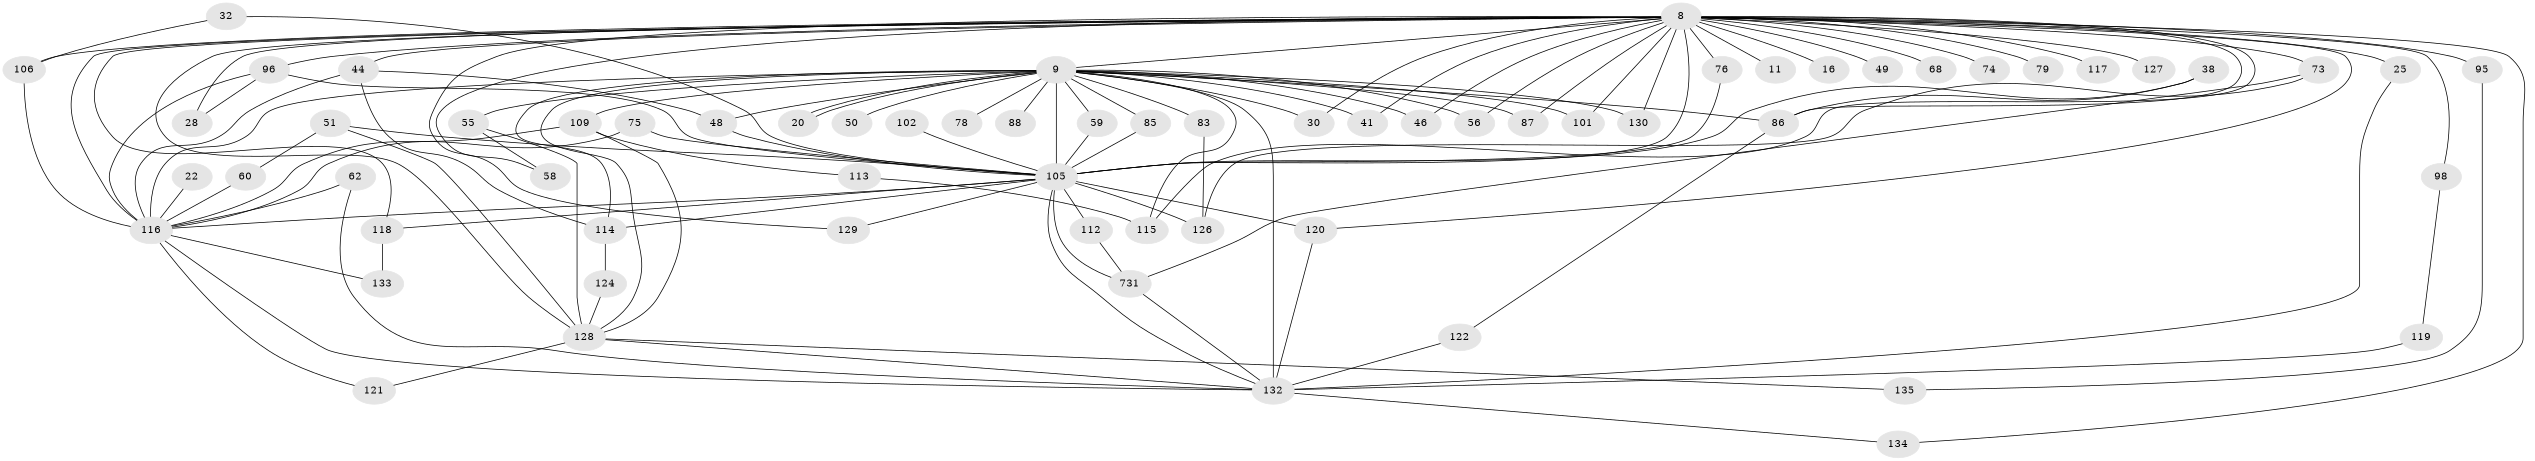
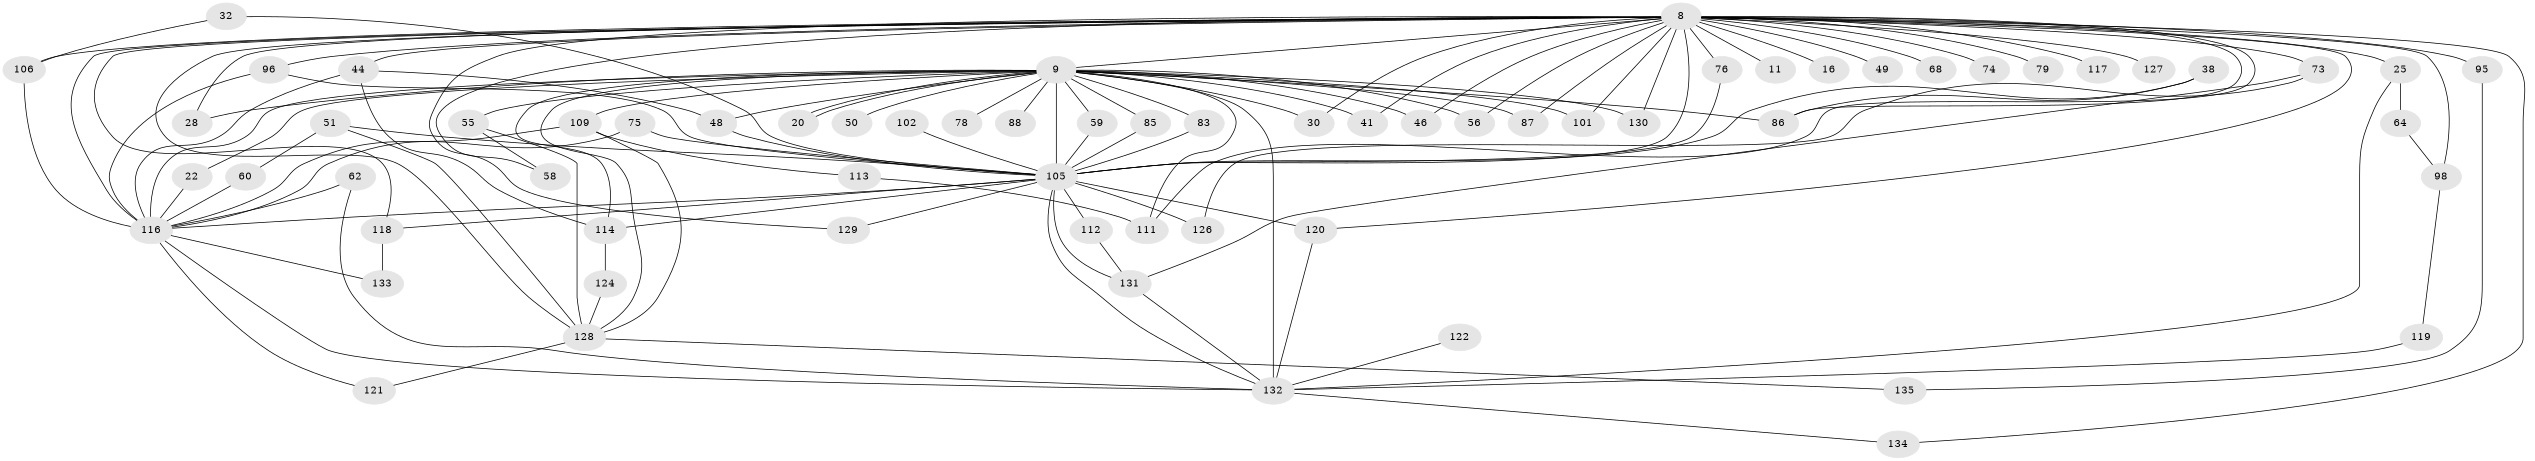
edge "9" -- "22": added
edge "96" -- "28": now "9" -- "28"
node "64": added
edge "83" -- "126": now "83" -- "105"
node "115": label "115" -> "111"
edge "86" -- "122": removed
node "731": label "731" -> "131"
edge "128" -- "132": removed
